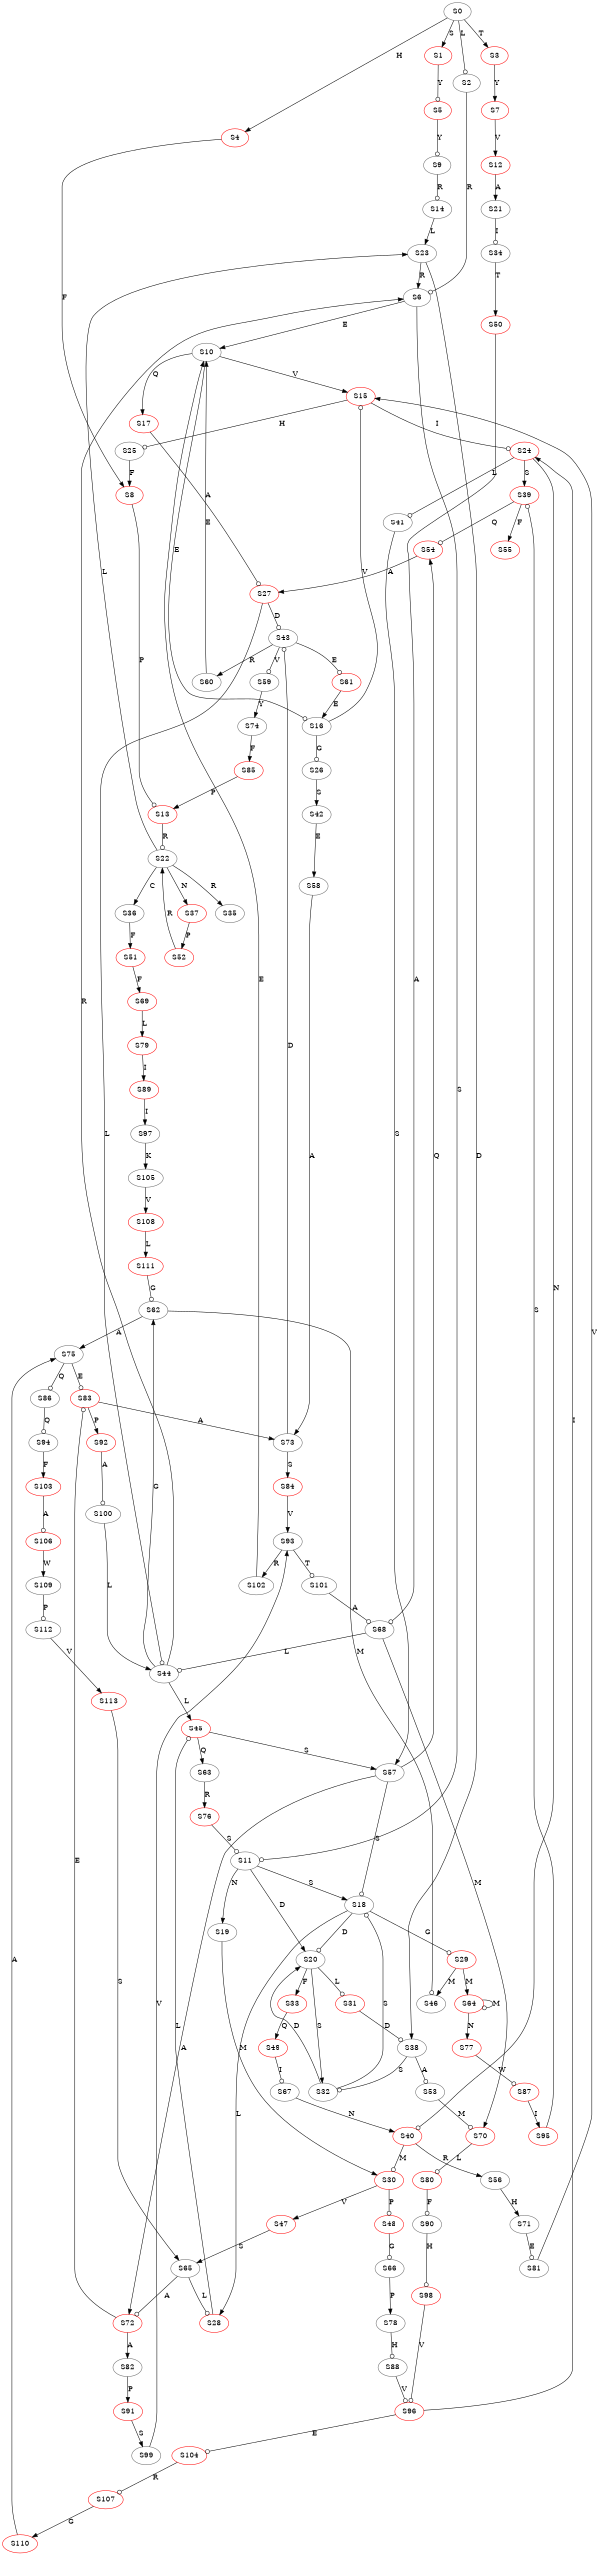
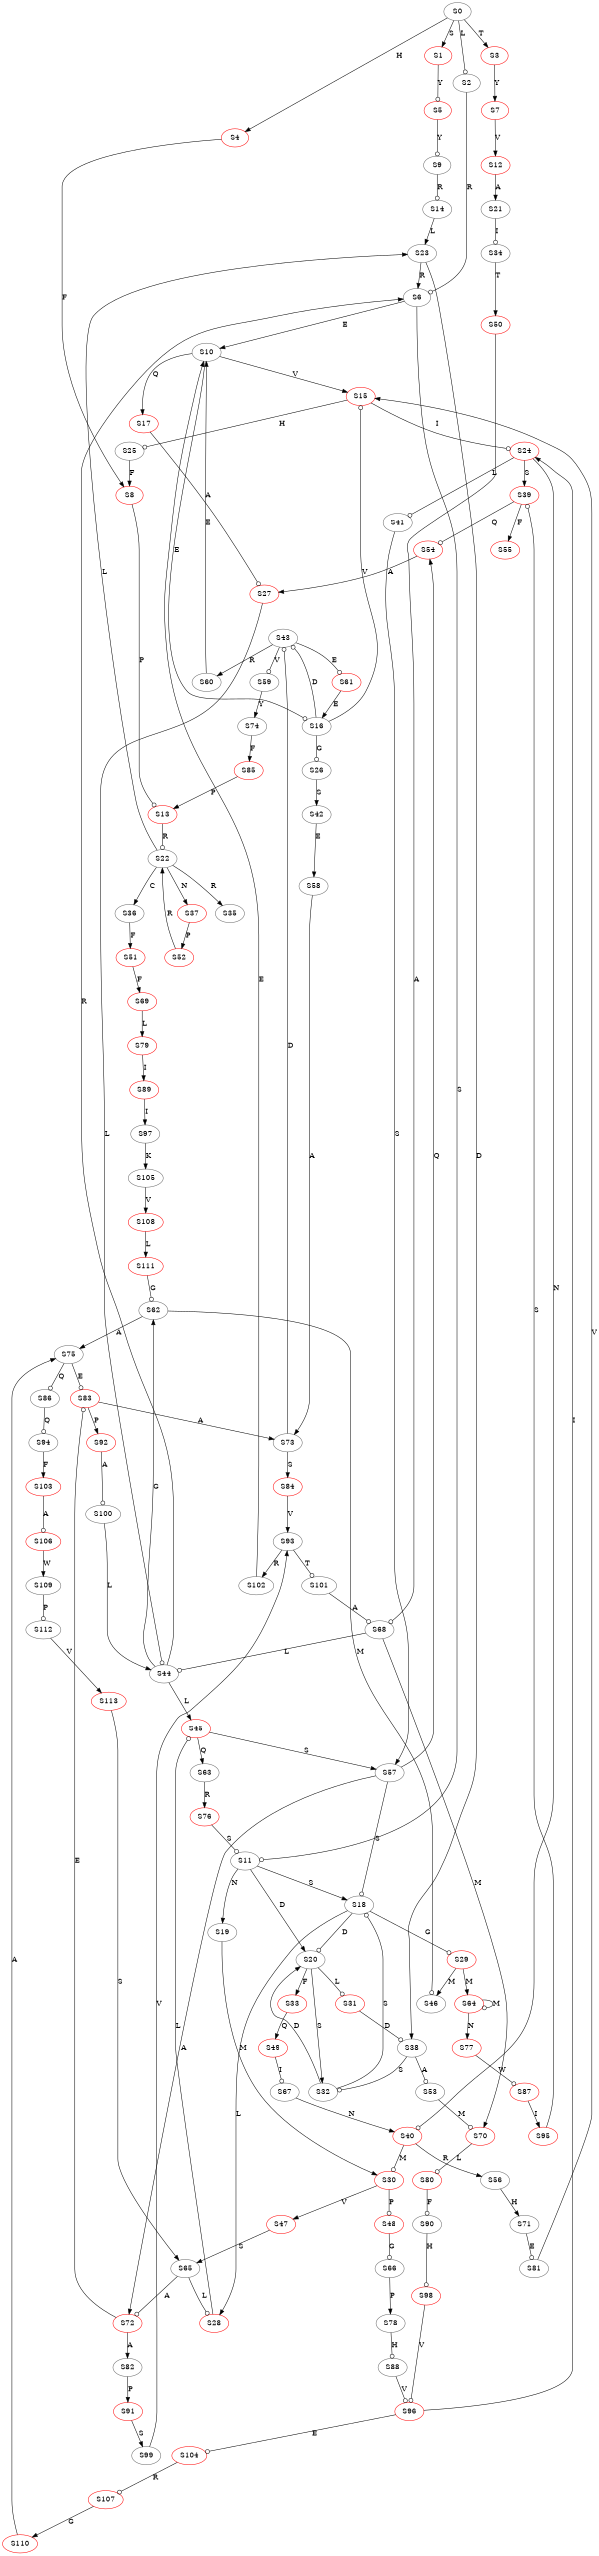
edge "S27" -> "S43": now "S16" -> "S43"
